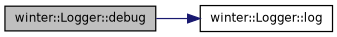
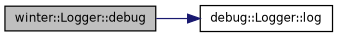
node "winter::Logger::log": label "winter::Logger::log" -> "debug::Logger::log"
